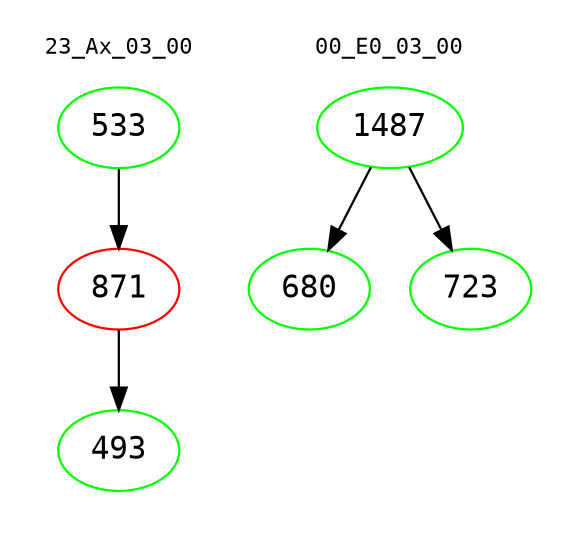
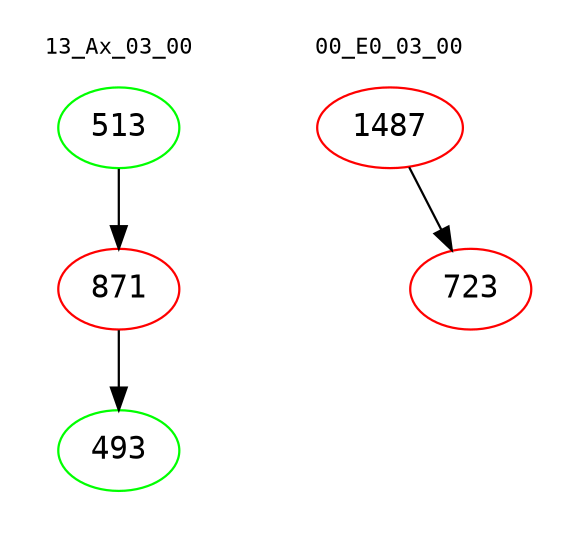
cluster "23_Ax_03_00": label "23_Ax_03_00" -> "13_Ax_03_00"
node "533": label "533" -> "513"
node "1487": color green -> red
node "680": removed
node "723": color green -> red
